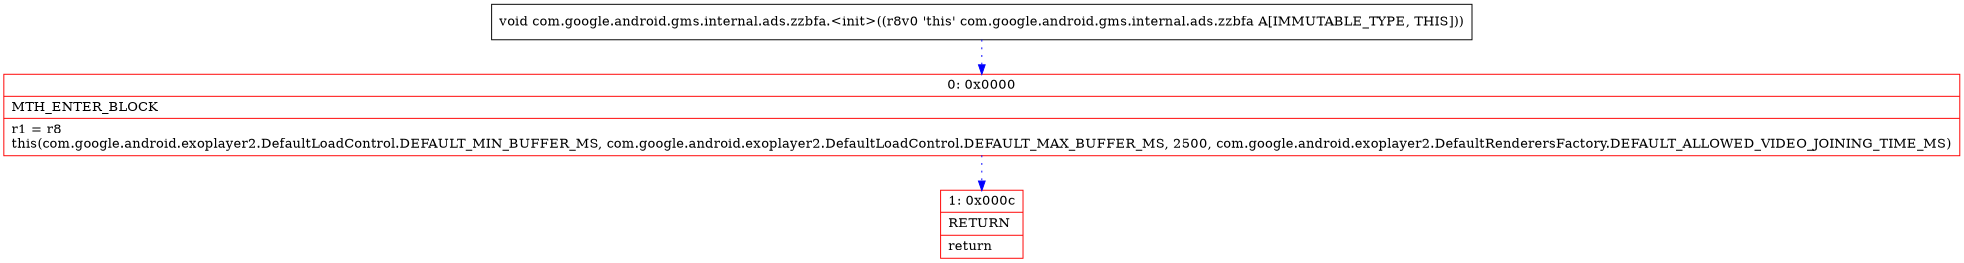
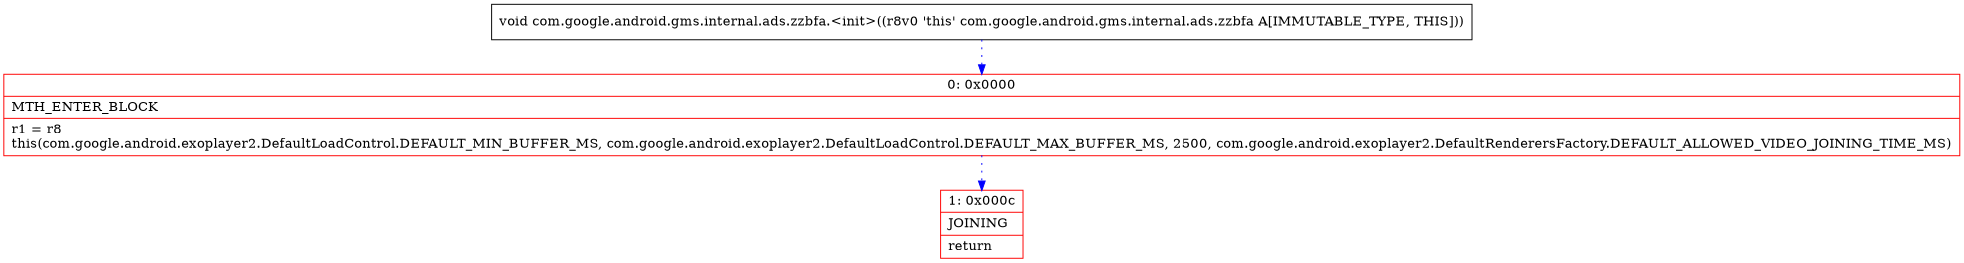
node "1: 0x000c": text "RETURN" -> "JOINING"
